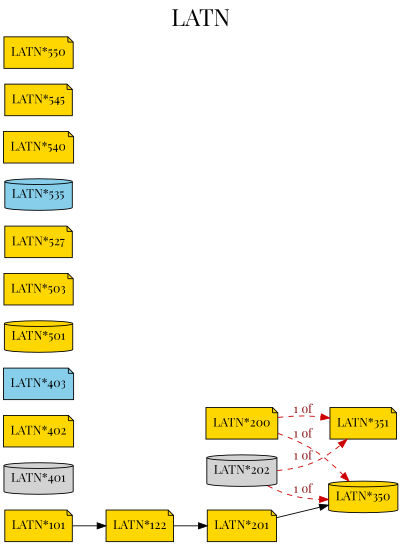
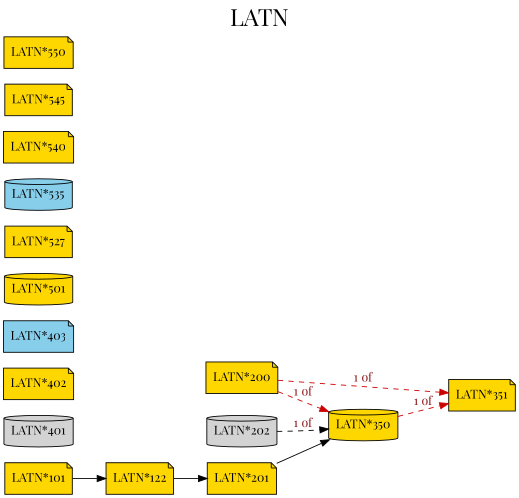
node "LATN*503": removed
edge "LATN*202" -> "LATN*351": now "LATN*350" -> "LATN*351"
edge "LATN*202" -> "LATN*350": color red3 -> black
